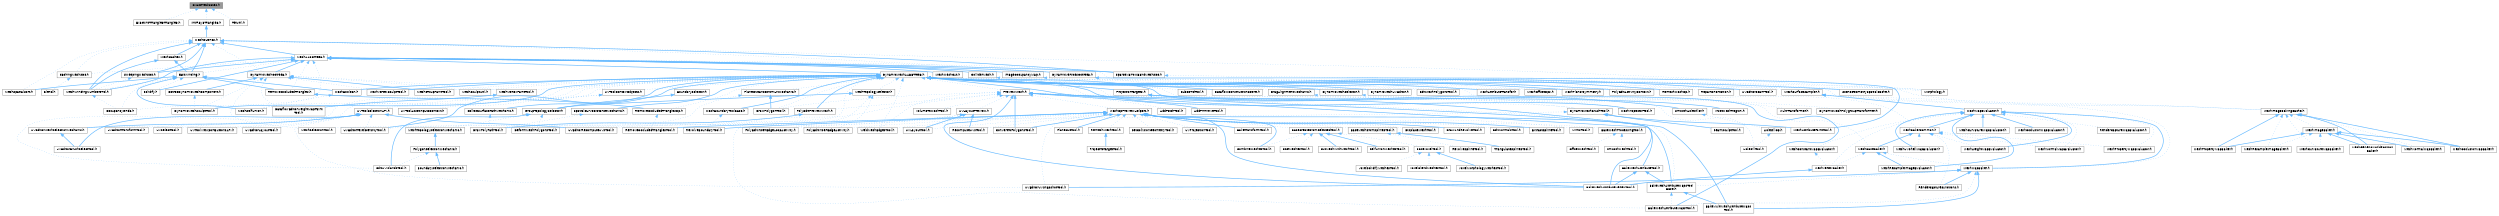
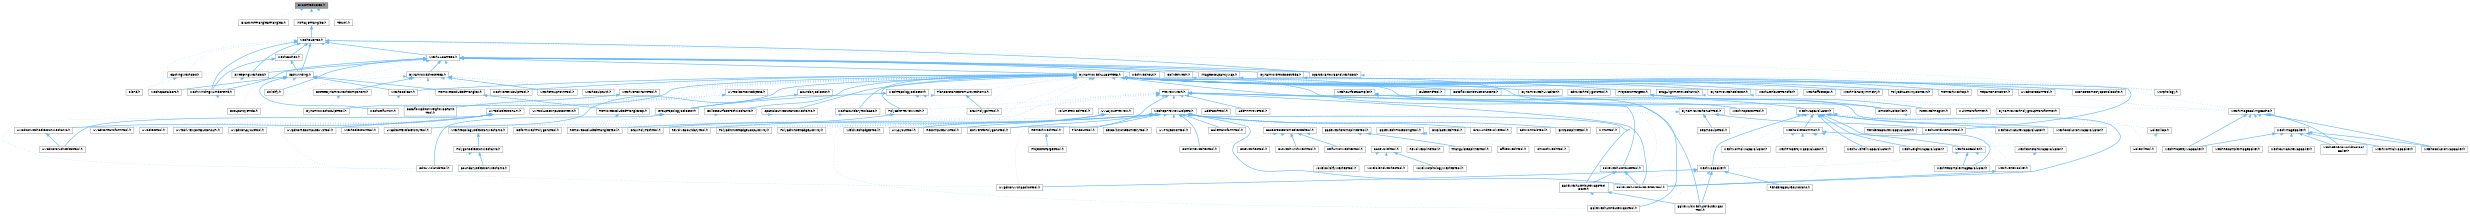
edge "SmoothHoleFiller.h" -> "DynamicMeshAABBTree3.h": added
